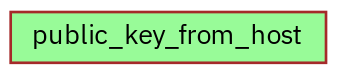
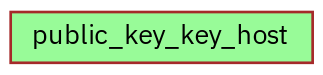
node "public_key_from_host": label "public_key_from_host" -> "public_key_key_host"
